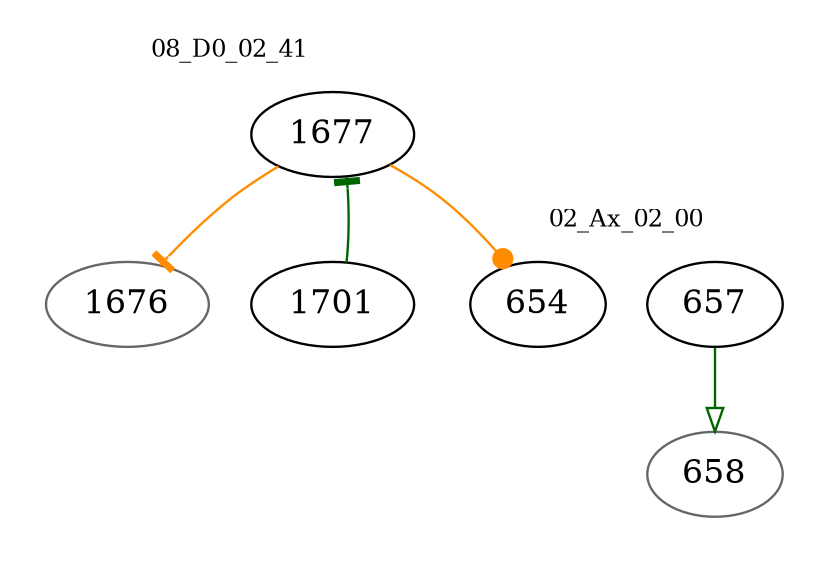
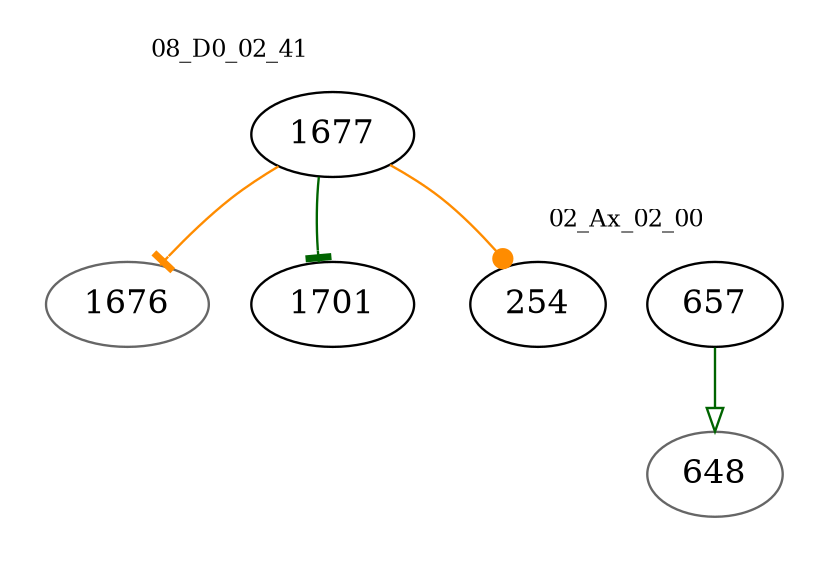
edge "1701" -> "1677": reversed
node "654": label "654" -> "254"
node "658": label "658" -> "648"
